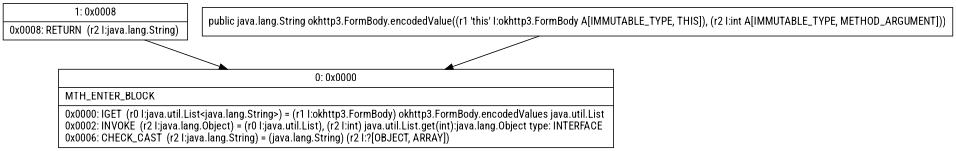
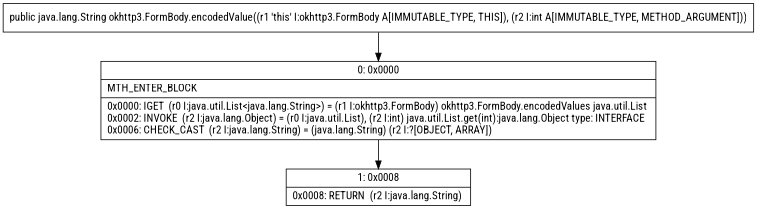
edge "1: 0x0008" -> "0: 0x0000": reversed
